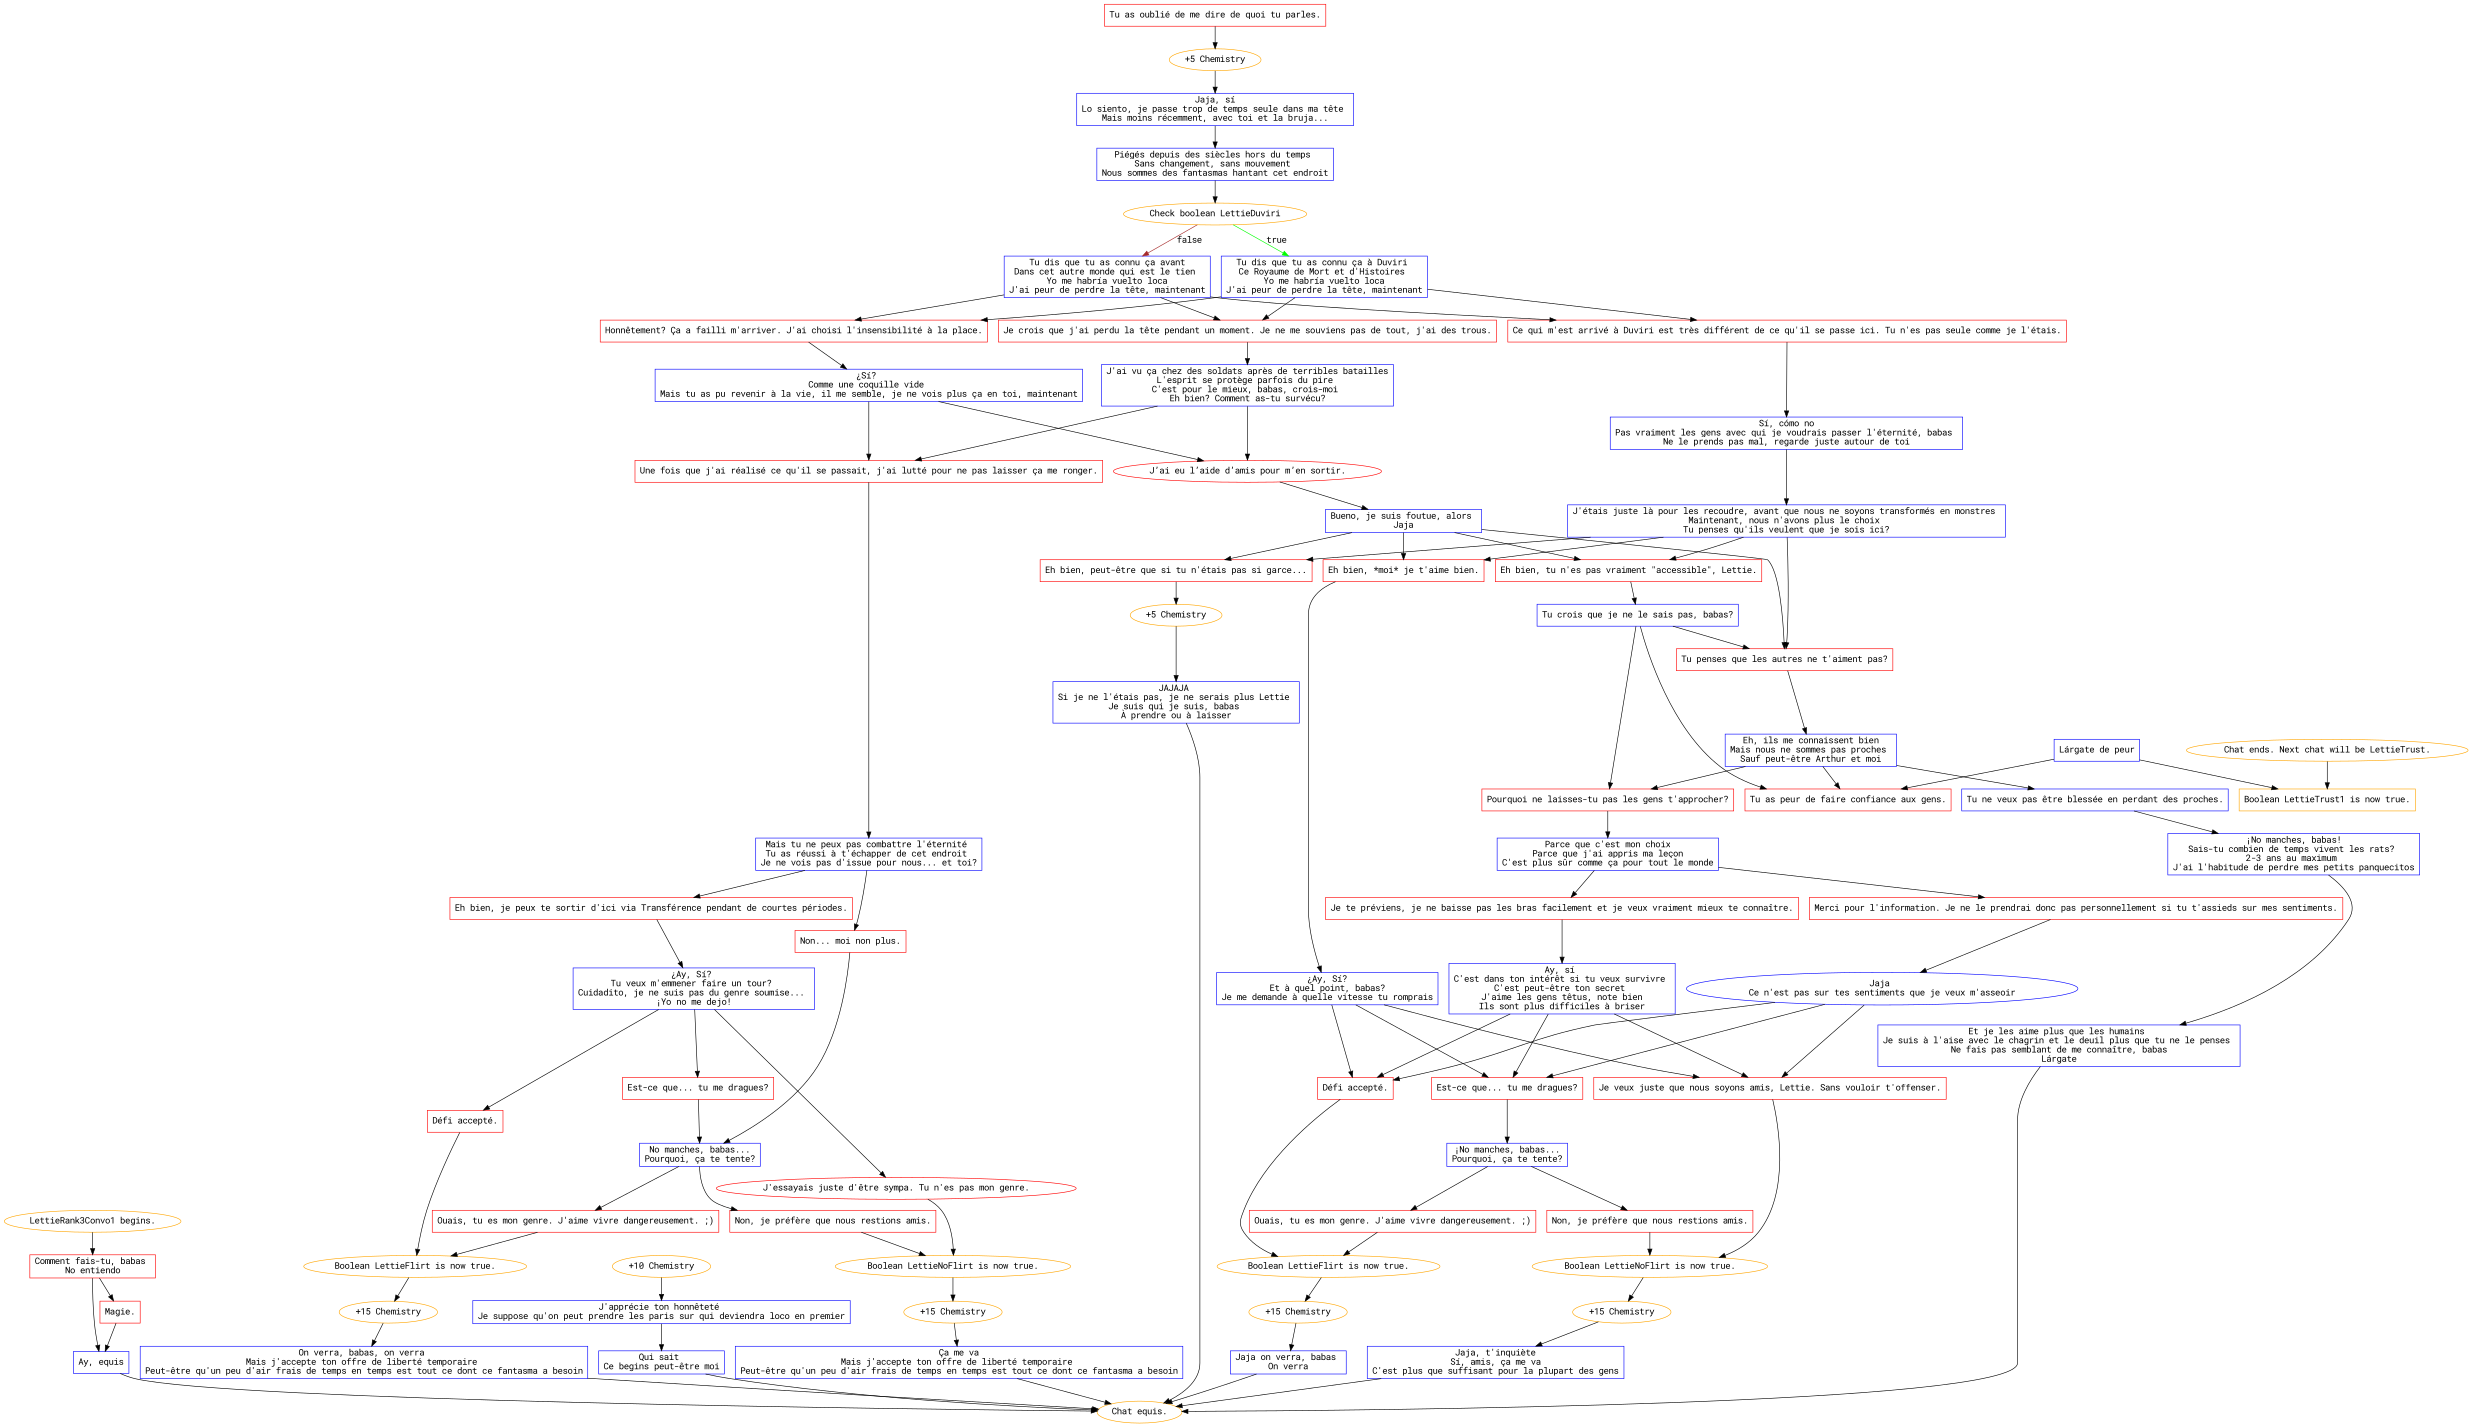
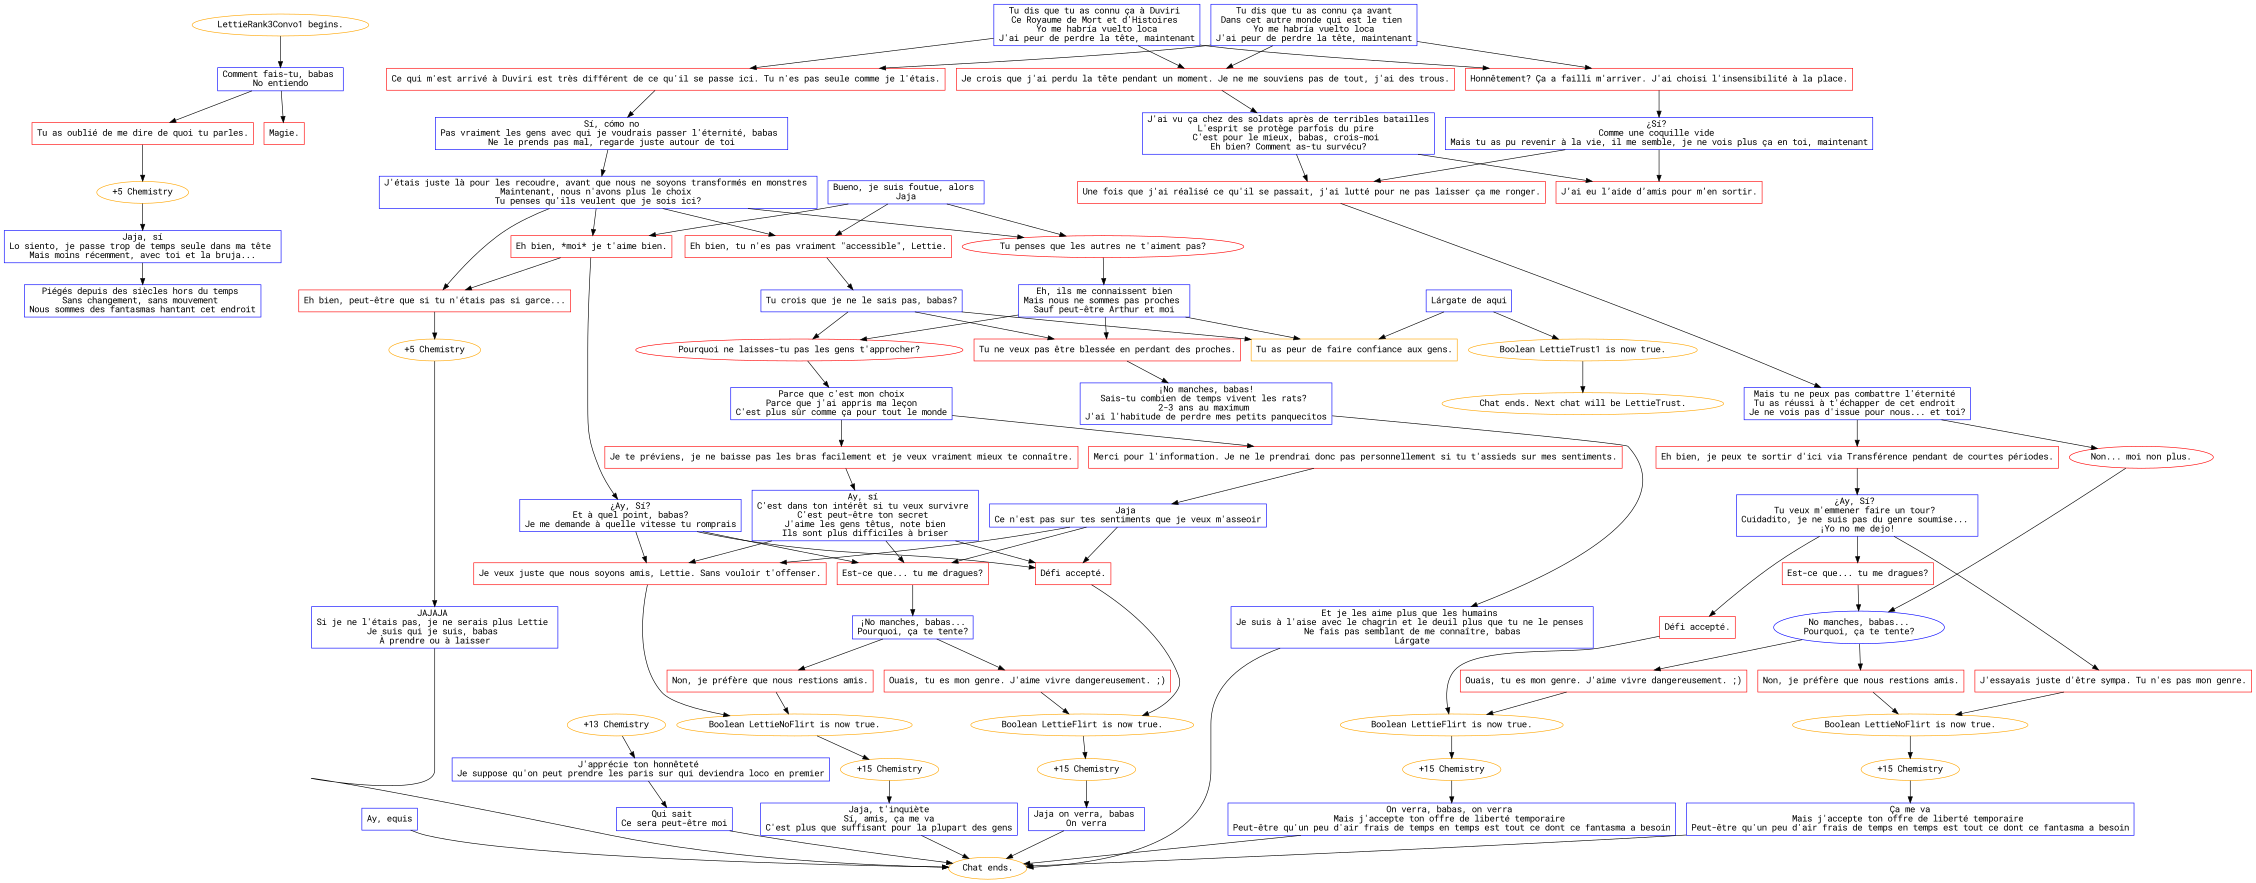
node "Check boolean LettieDuviri": removed
node "J’ai eu l’aide d’amis pour m’en sortir.": shape ellipse -> box
edge "J’ai eu l’aide d’amis pour m’en sortir." -> "Bueno, je suis foutue, alors Jaja": removed
edge "Bueno, je suis foutue, alors Jaja" -> "Eh bien, peut-être que si tu n'étais pas si garce...": now "Eh bien, *moi* je t'aime bien." -> "Eh bien, peut-être que si tu n'étais pas si garce..."
edge "Tu crois que je ne le sais pas, babas?" -> "Tu penses que les autres ne t'aiment pas?": now "Tu crois que je ne le sais pas, babas?" -> "Tu ne veux pas être blessée en perdant des proches."
node "Tu penses que les autres ne t'aiment pas?": shape box -> ellipse
node "Lárgate de peur": label "Lárgate de peur" -> "Lárgate de aqui"
edge "Chat ends. Next chat will be LettieTrust." -> "Boolean LettieTrust1 is now true.": reversed
node "Pourquoi ne laisses-tu pas les gens t'approcher?": shape box -> ellipse
node "Tu as peur de faire confiance aux gens.": color red -> orange
node "Tu ne veux pas être blessée en perdant des proches.": color blue -> red
node "Boolean LettieTrust1 is now true.": shape box -> ellipse
node "Non... moi non plus.": shape box -> ellipse
node "Jaja Ce n'est pas sur tes sentiments que je veux m'asseoir": shape ellipse -> box
node "No manches, babas... Pourquoi, ça te tente?": shape box -> ellipse
node "J'essayais juste d'être sympa. Tu n'es pas mon genre.": shape ellipse -> box
node "Comment fais-tu, babas No entiendo": color red -> blue
node "+10 Chemistry": label "+10 Chemistry" -> "+13 Chemistry"
edge "Comment fais-tu, babas No entiendo" -> "Ay, equis": now "Comment fais-tu, babas No entiendo" -> "Tu as oublié de me dire de quoi tu parles."
edge "Magie." -> "Ay, equis": removed
node "Qui sait Ce begins peut-être moi": label "Qui sait Ce begins peut-être moi" -> "Qui sait Ce sera peut-être moi"
node "Chat equis.": label "Chat equis." -> "Chat ends."
